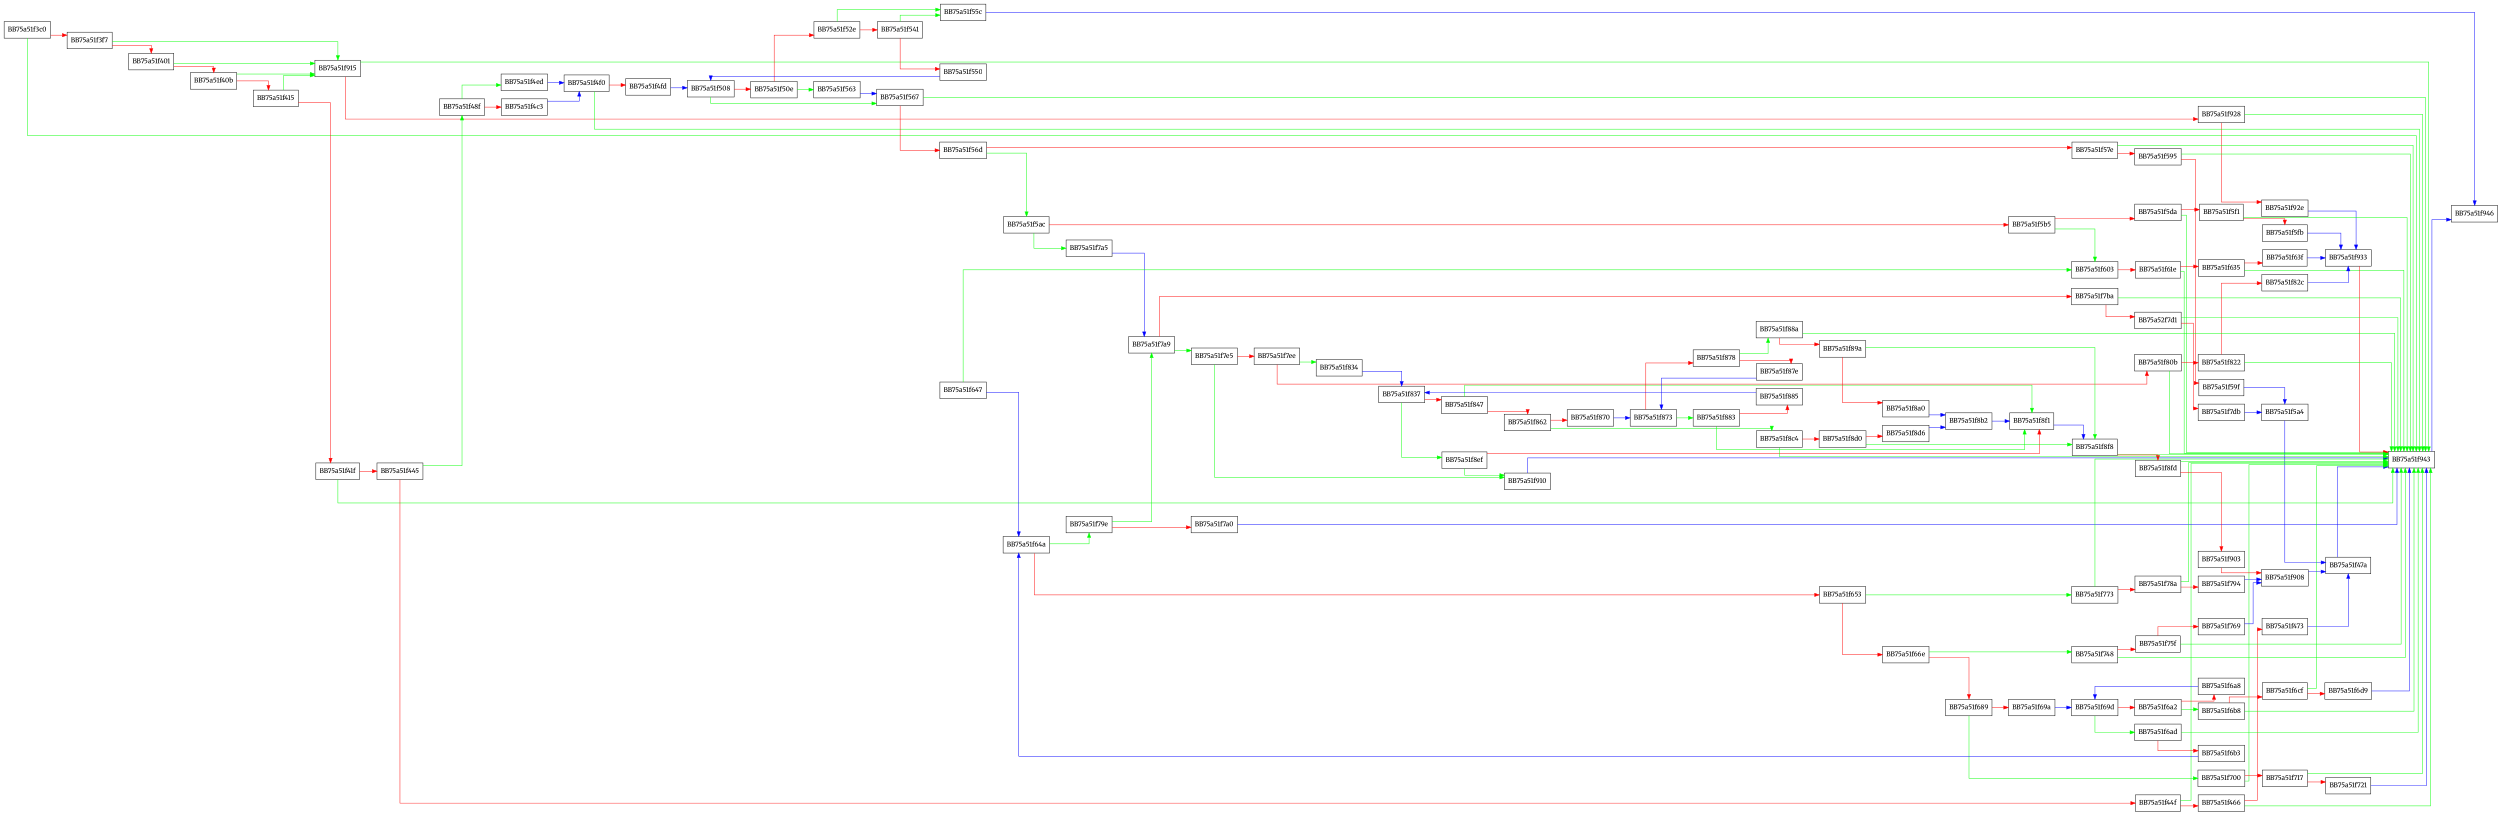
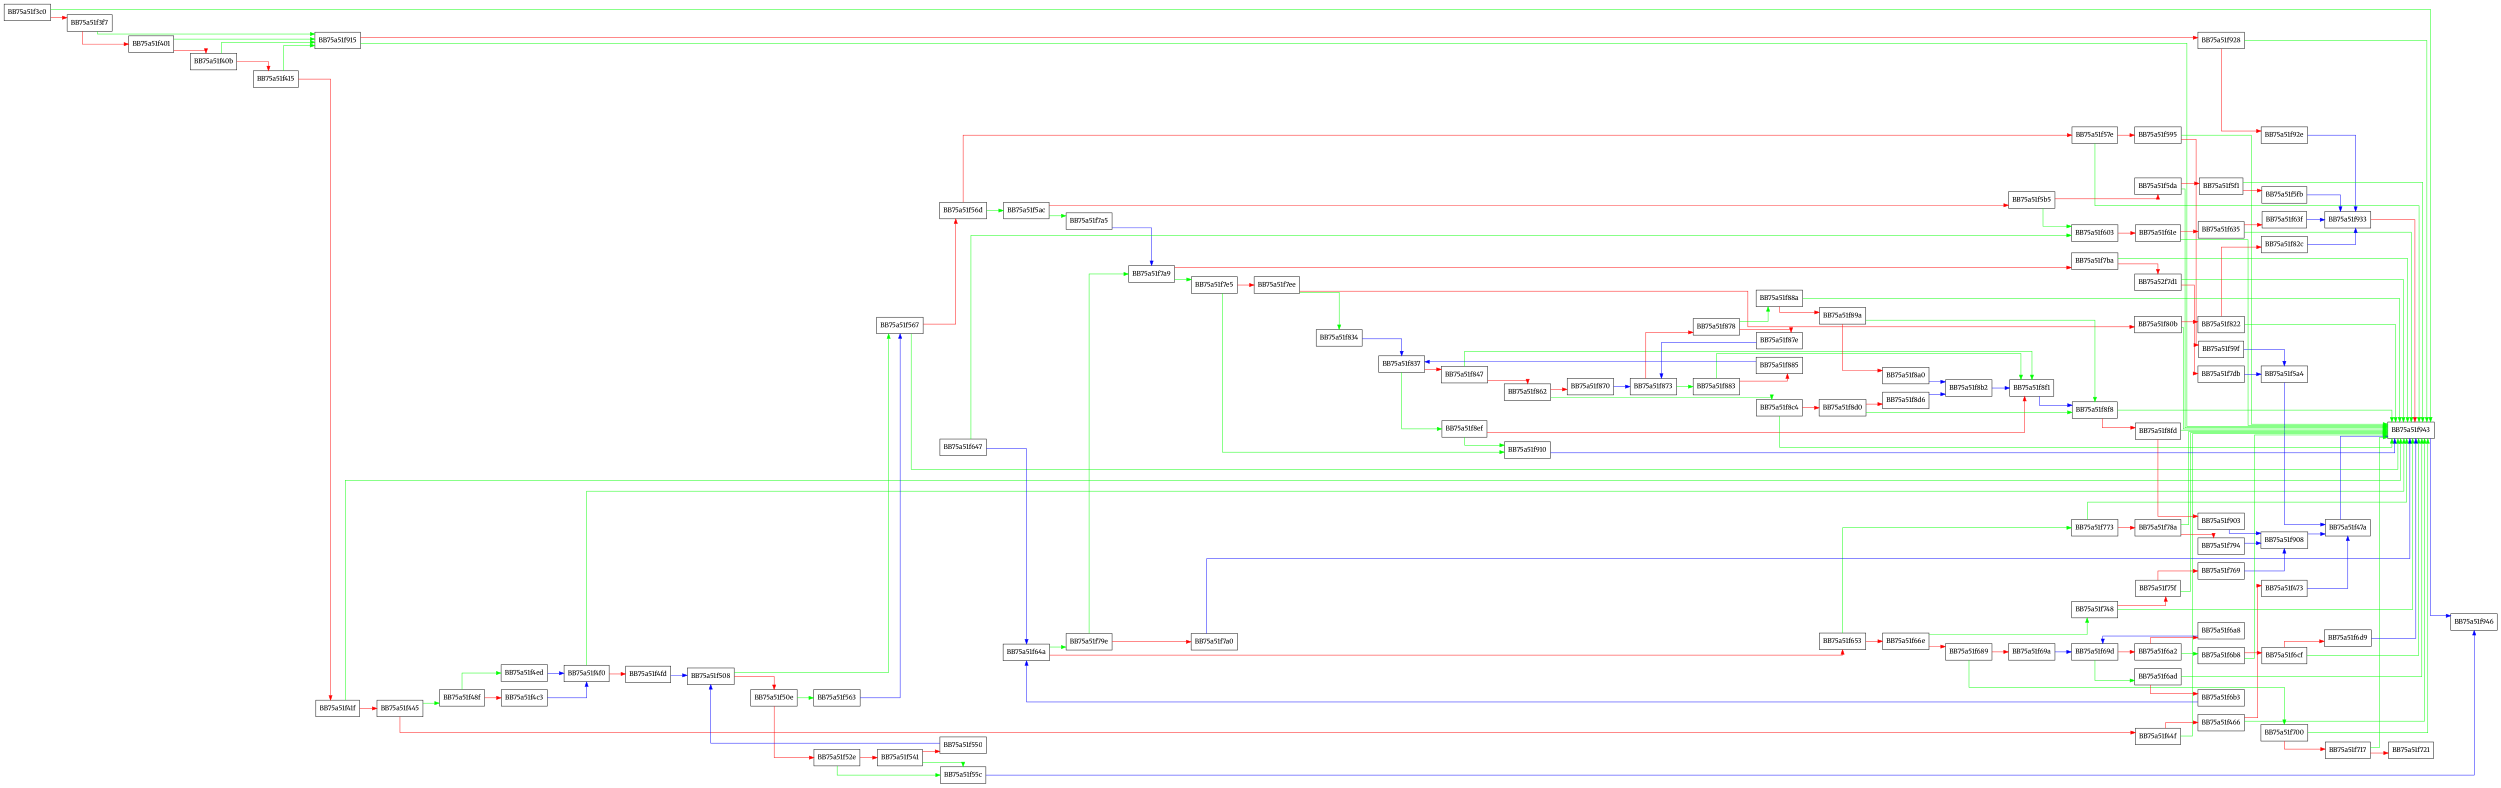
edge "BB75a51f903" -> "BB75a51f908": color red -> blue
edge "BB75a51f721" -> "BB75a51f943": removed
